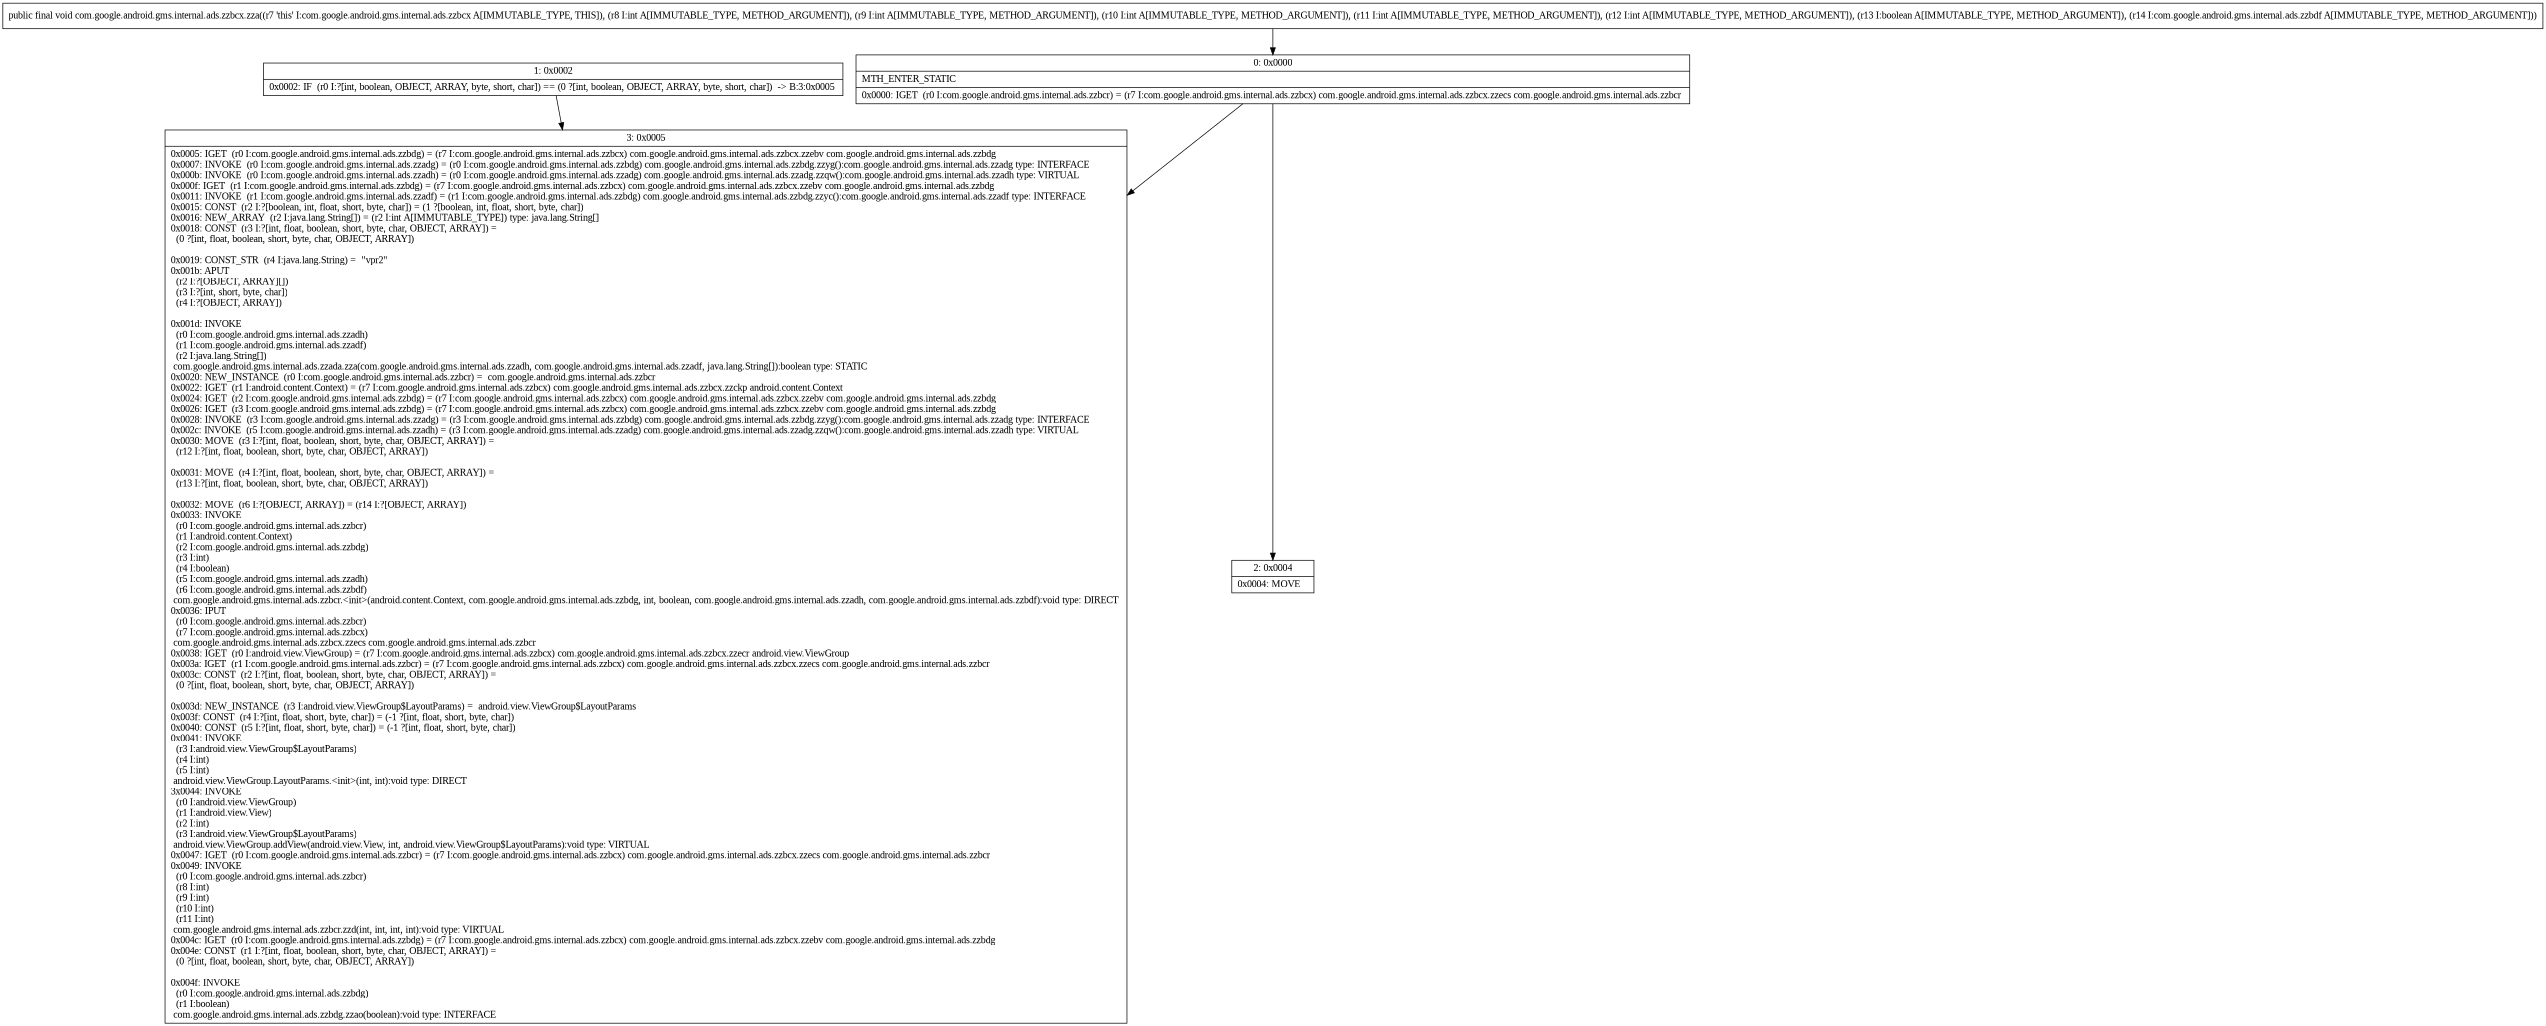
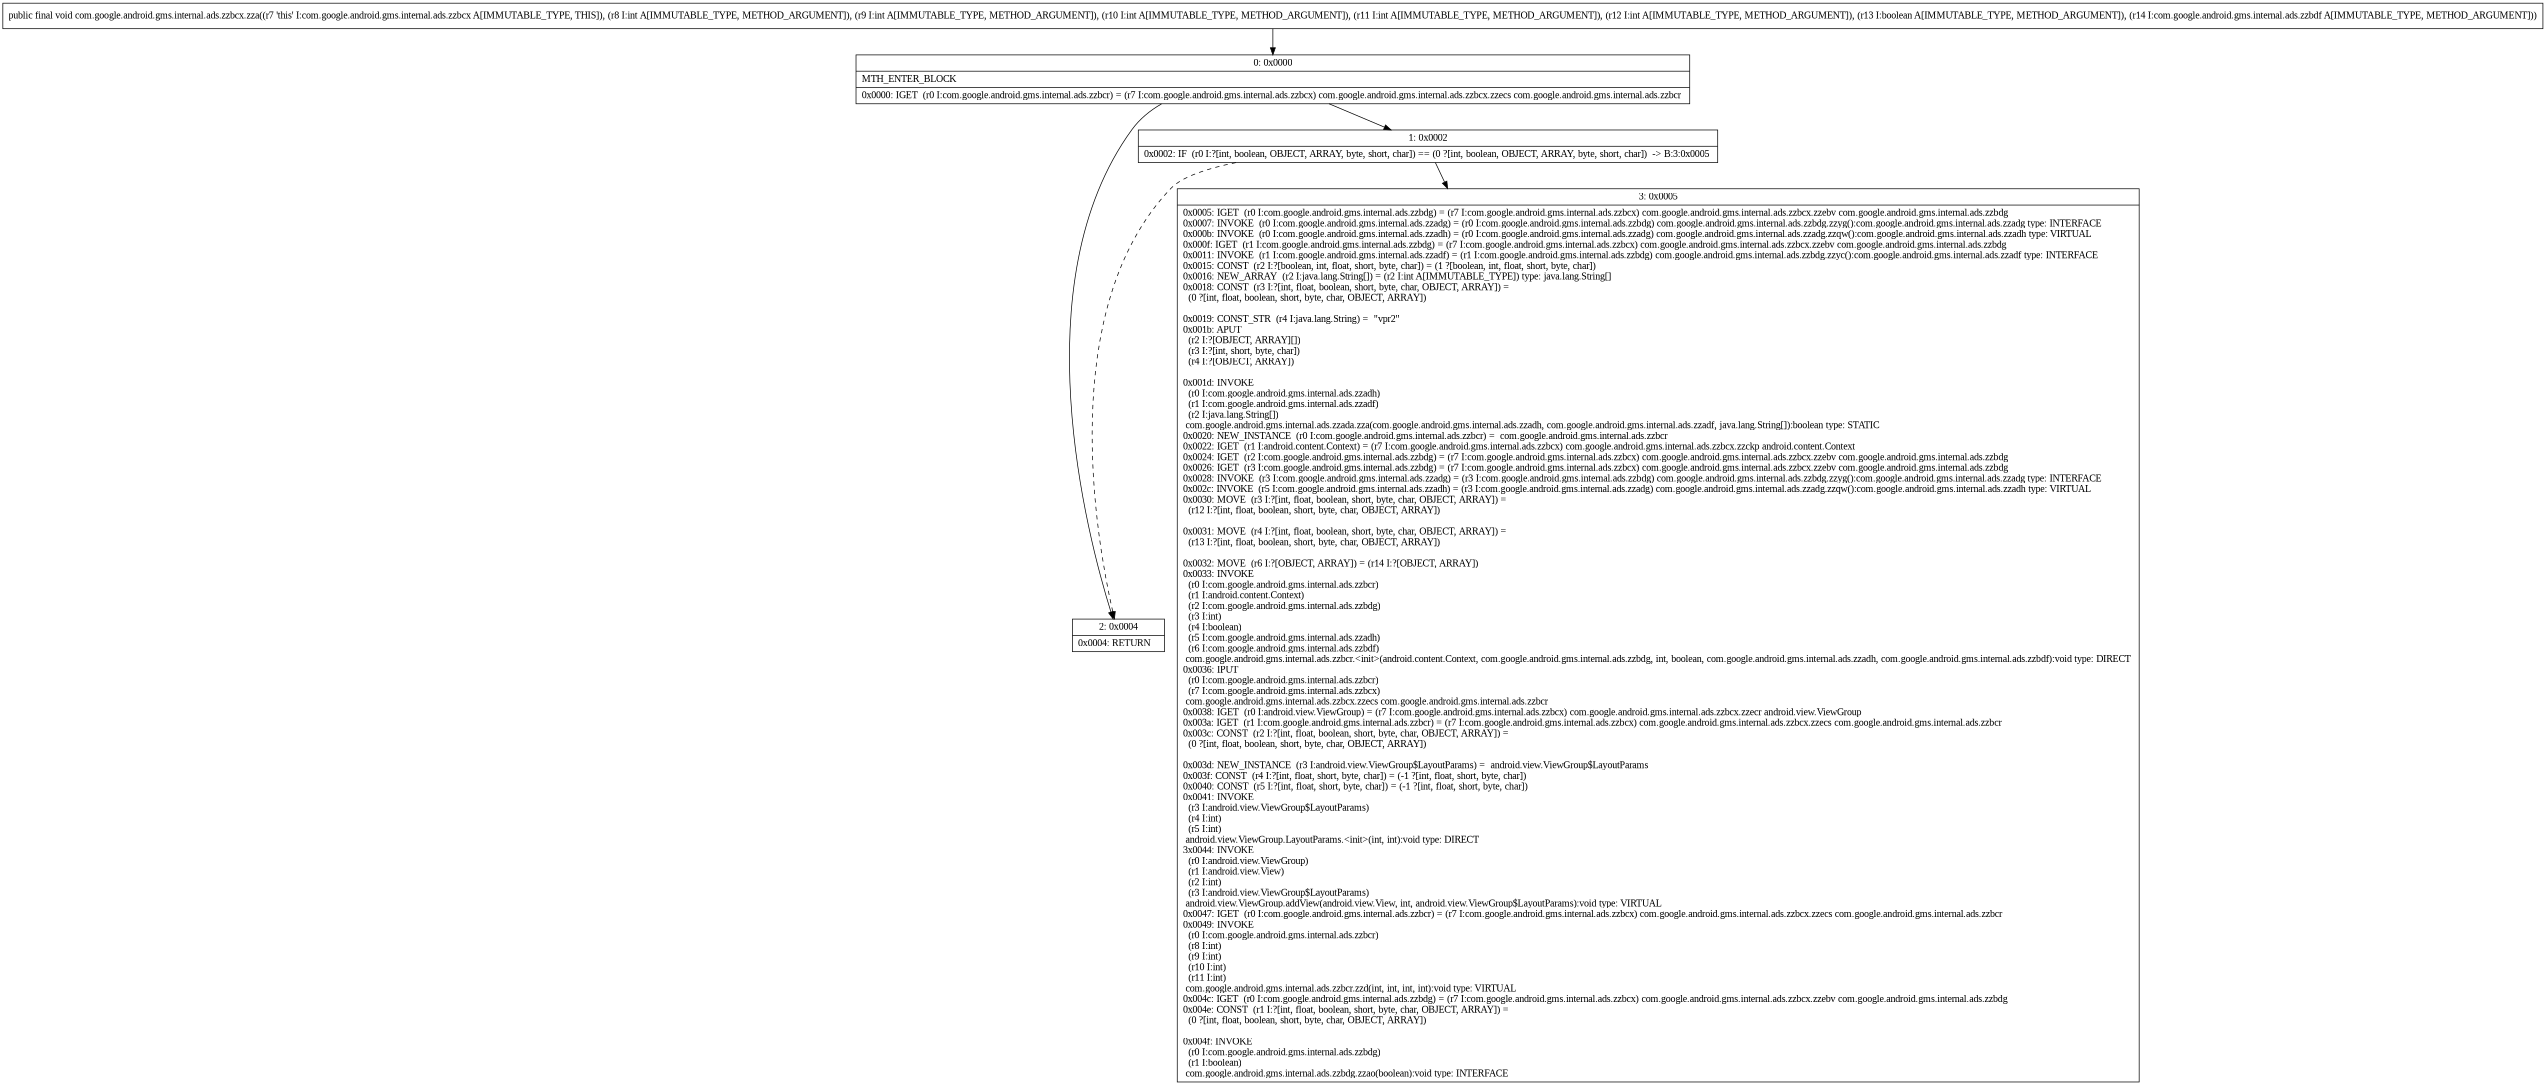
node "0: 0x0000": text "MTH_ENTER_STATIC" -> "MTH_ENTER_BLOCK"
edge "0: 0x0000" -> "3: 0x0005": now "0: 0x0000" -> "1: 0x0002"
edge "1: 0x0002" -> "2: 0x0004": added
node "2: 0x0004": text "0x0004: MOVE" -> "0x0004: RETURN"
